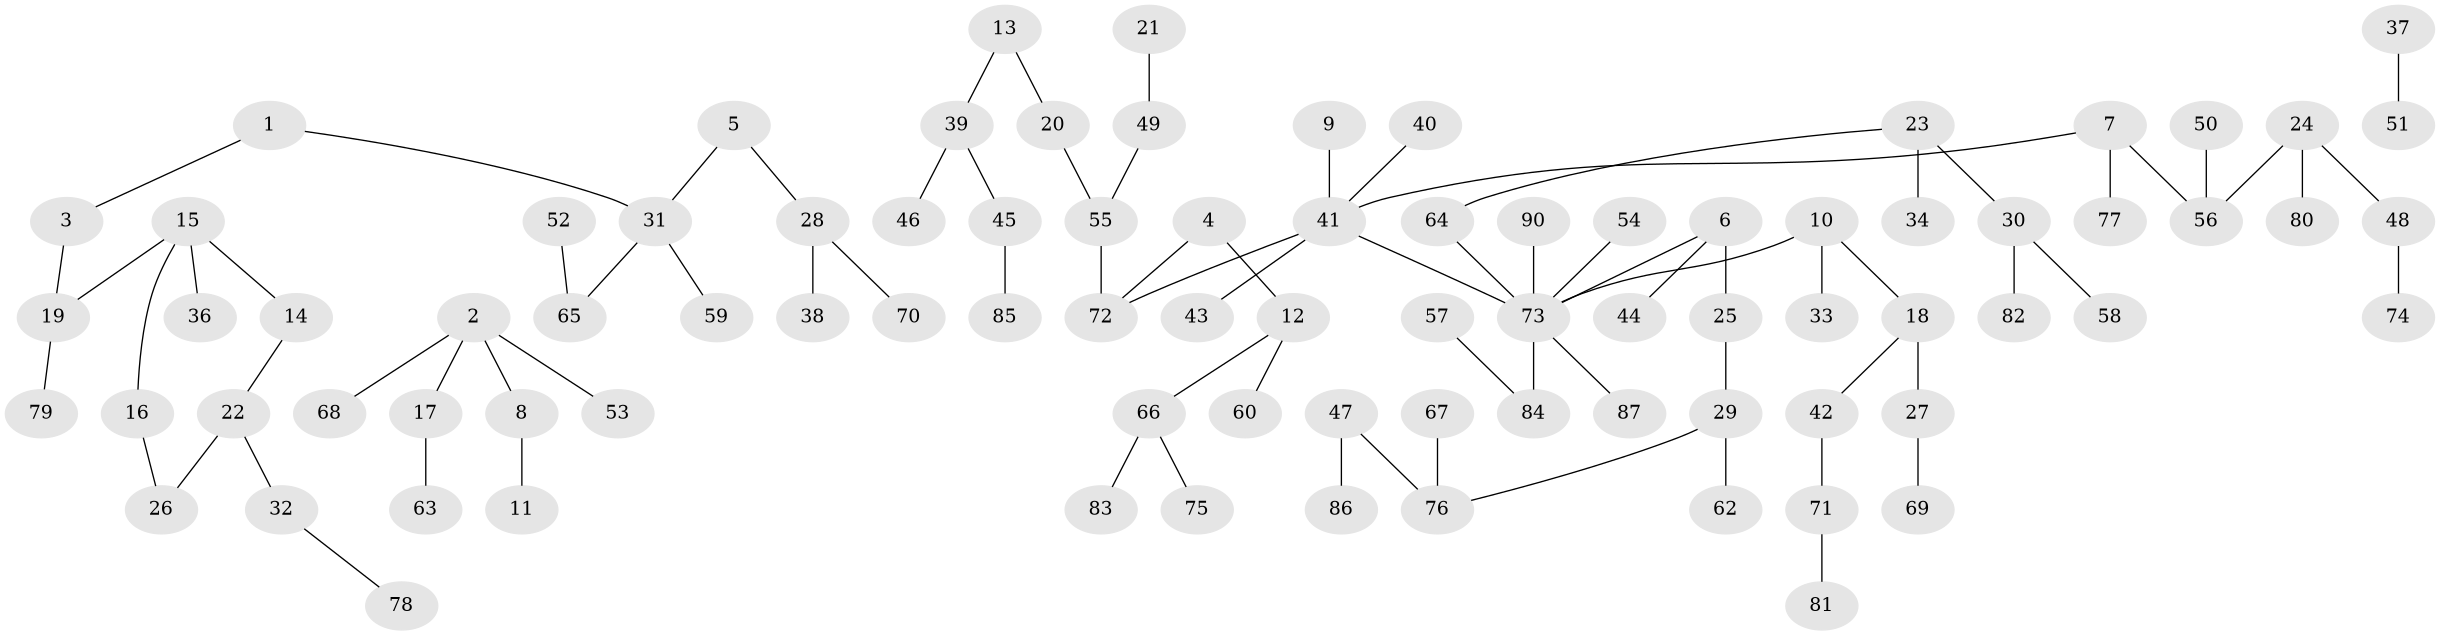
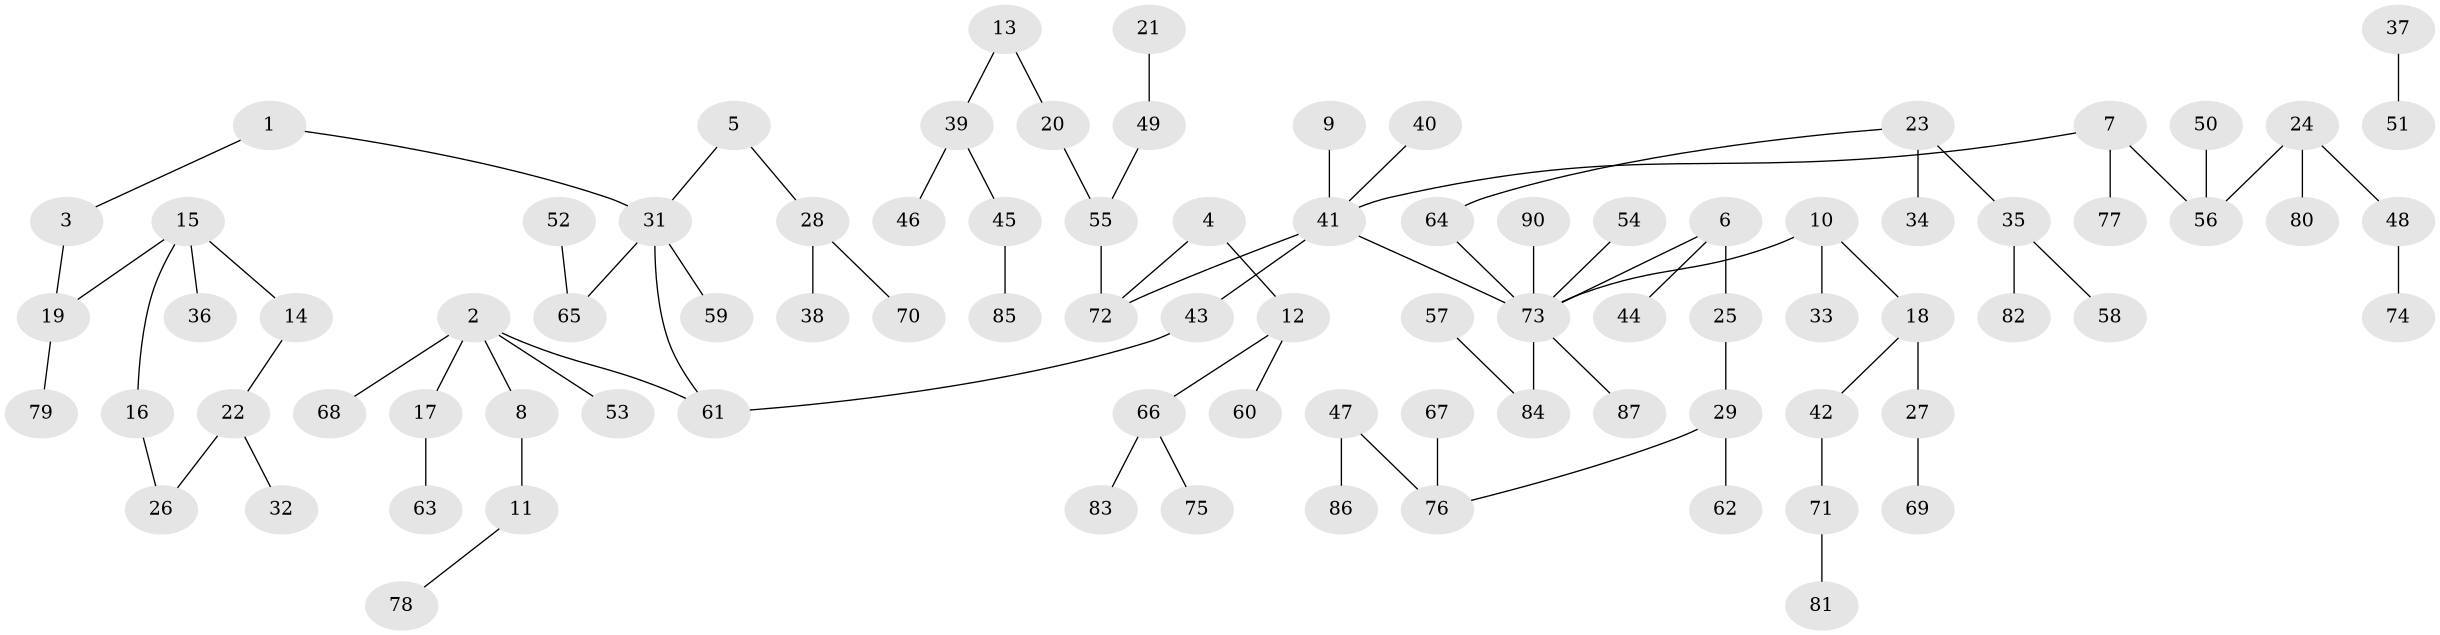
node "30": label "30" -> "35"
node "61": added
edge "32" -- "78": now "11" -- "78"
